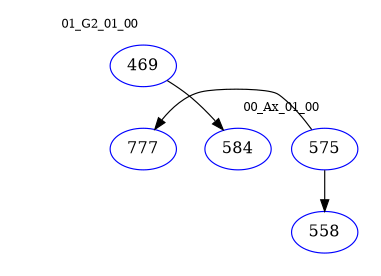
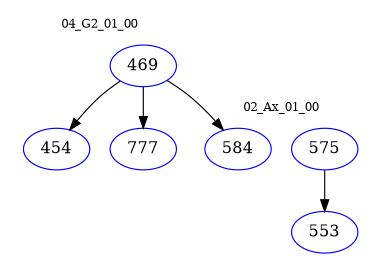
cluster "01_G2_01_00": label "01_G2_01_00" -> "04_G2_01_00"
edge "575" -> "777": now "469" -> "777"
cluster "00_Ax_01_00": label "00_Ax_01_00" -> "02_Ax_01_00"
node "454": added
node "558": label "558" -> "553"
